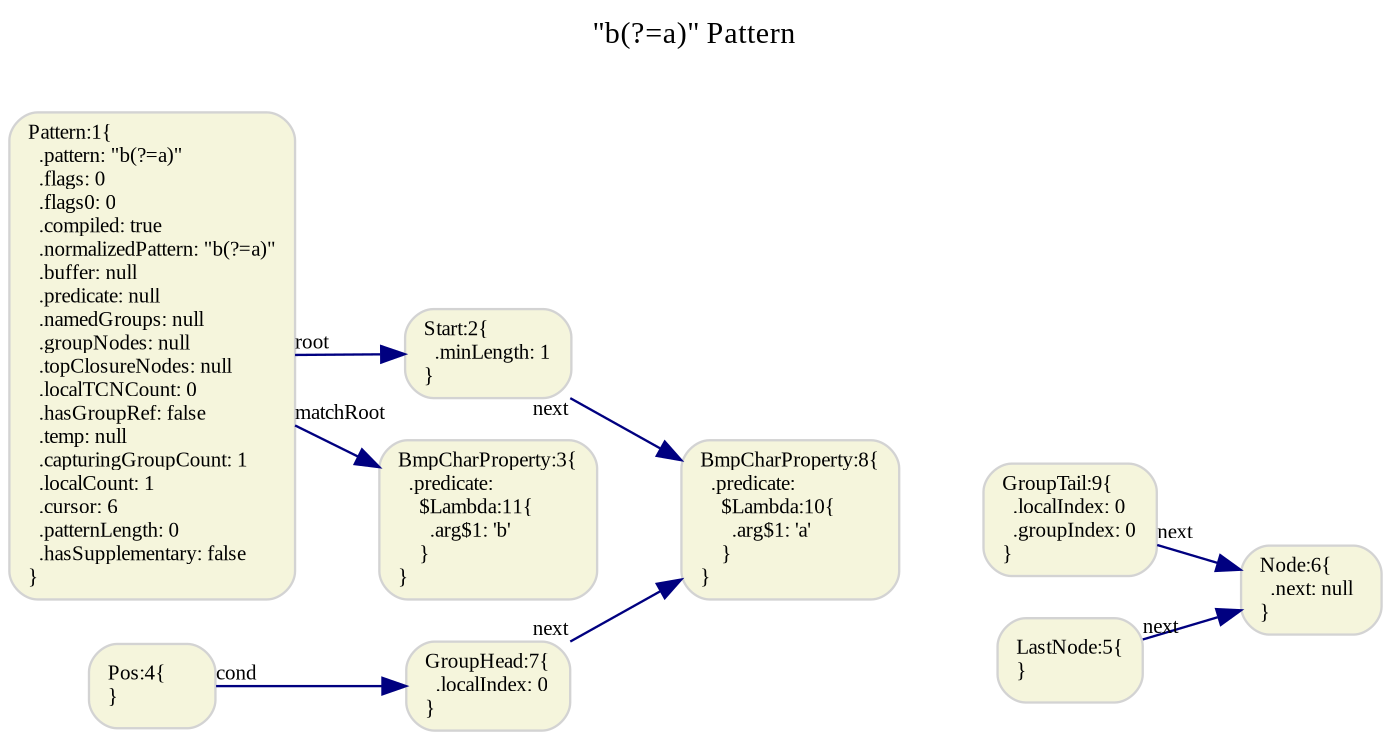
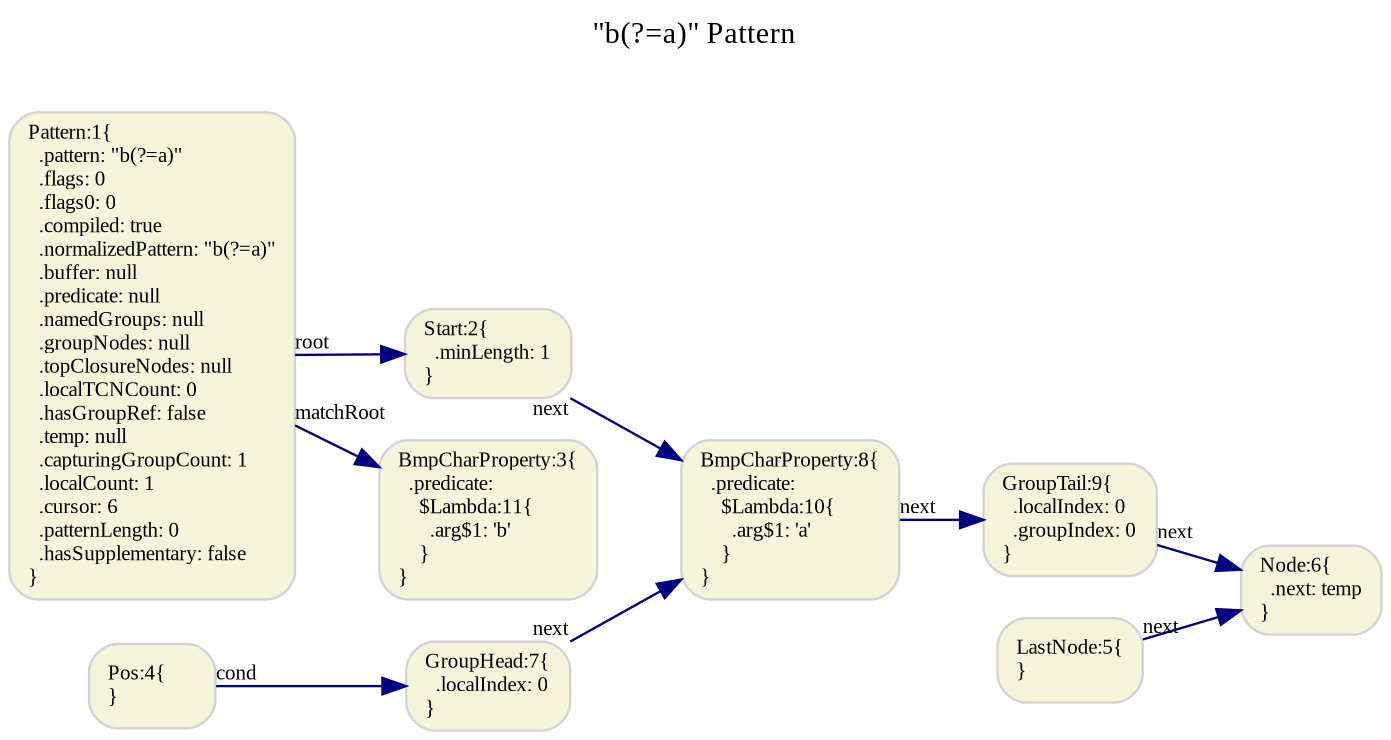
edge "BmpCharProperty:8{ .predicate: $Lambda:10{ .arg$1: 'a' } }" -> "GroupTail:9{ .localIndex: 0 .groupIndex: 0 }": added
node "Node:6{ .next: null }": label "Node:6{ .next: null }" -> "Node:6{ .next: temp }"
